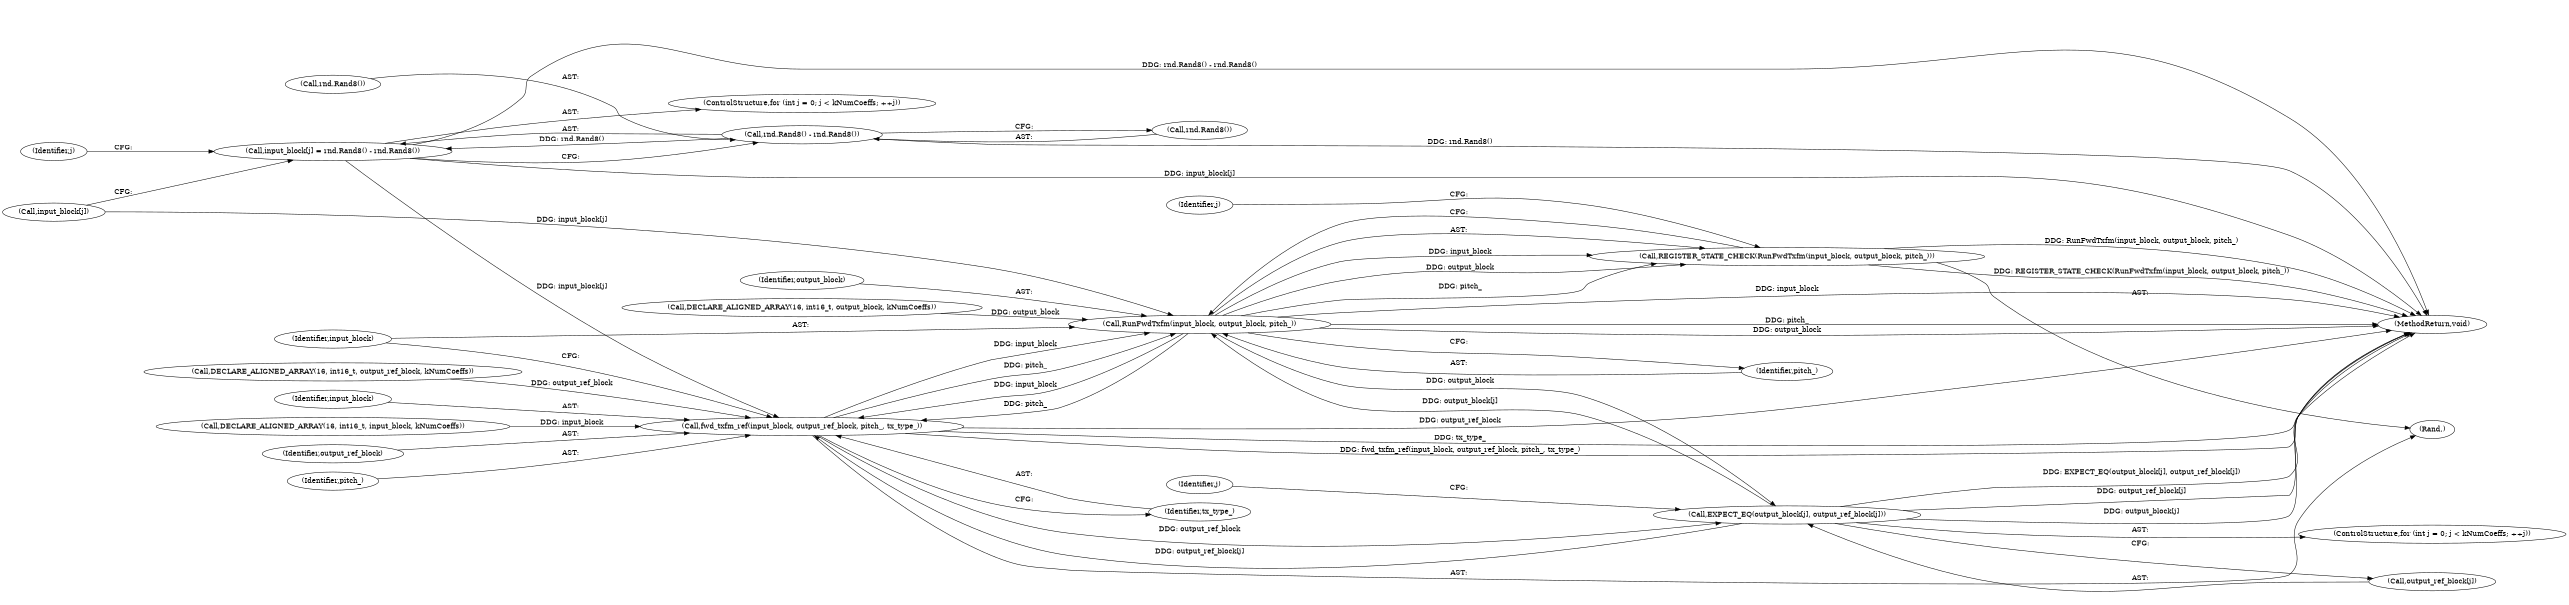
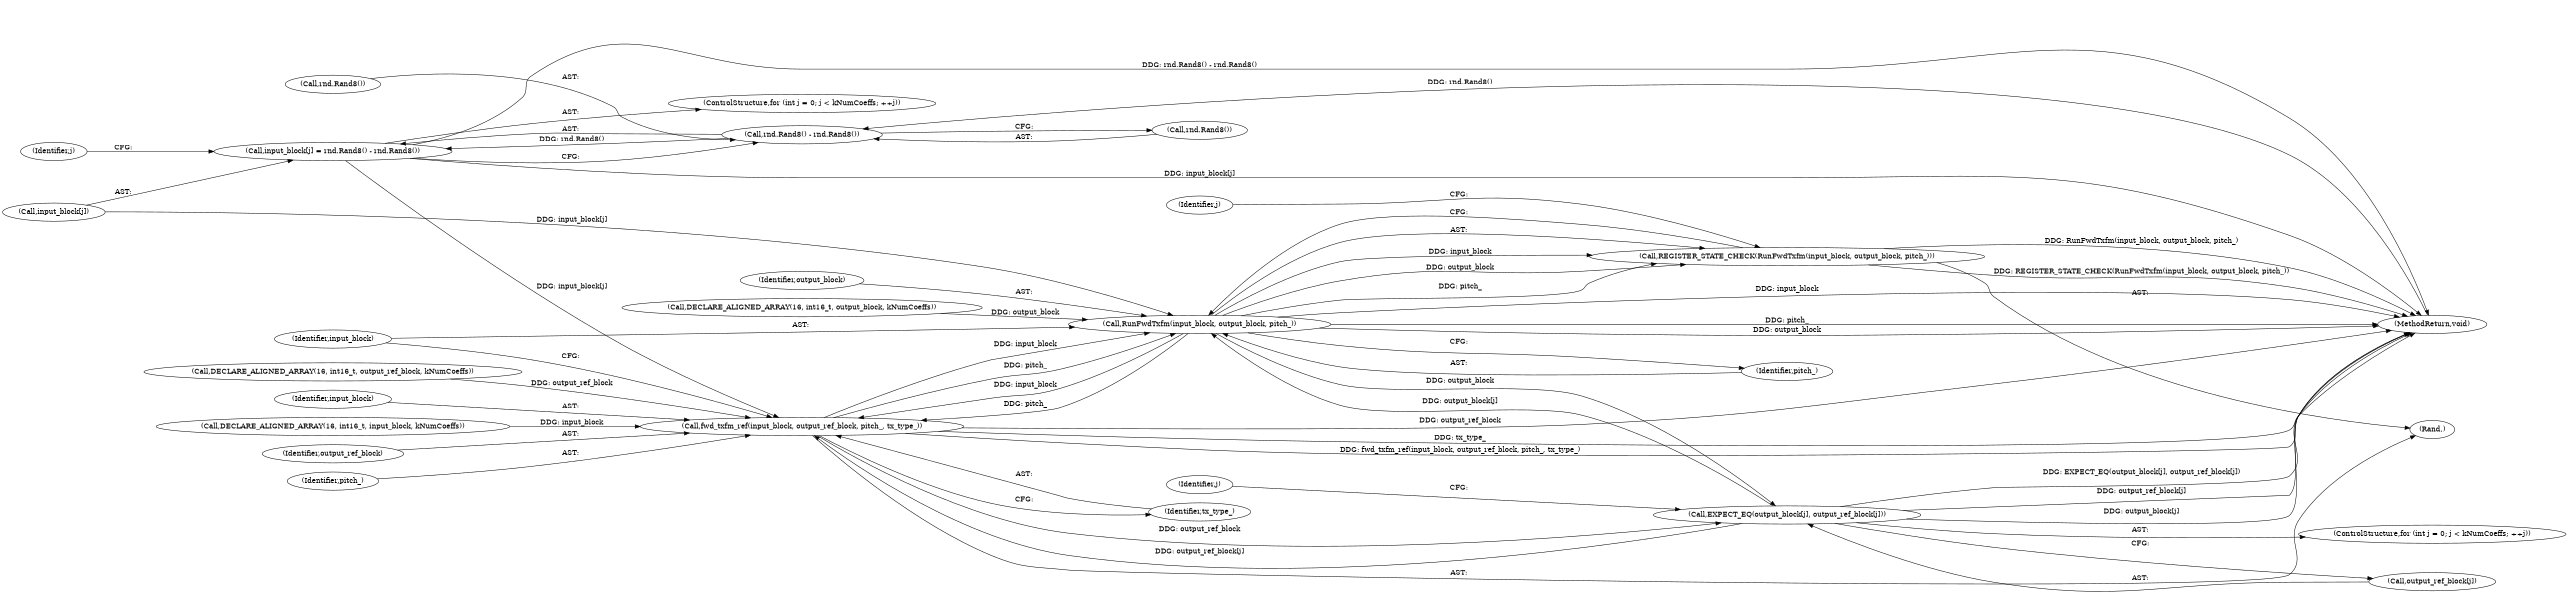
edge "(Call,rnd.Rand8() - rnd.Rand8())" -> "(MethodReturn,void)": reversed
edge "(Call,input_block[j])" -> "(Call,input_block[j] = rnd.Rand8() - rnd.Rand8())": label "CFG: " -> "AST: "
